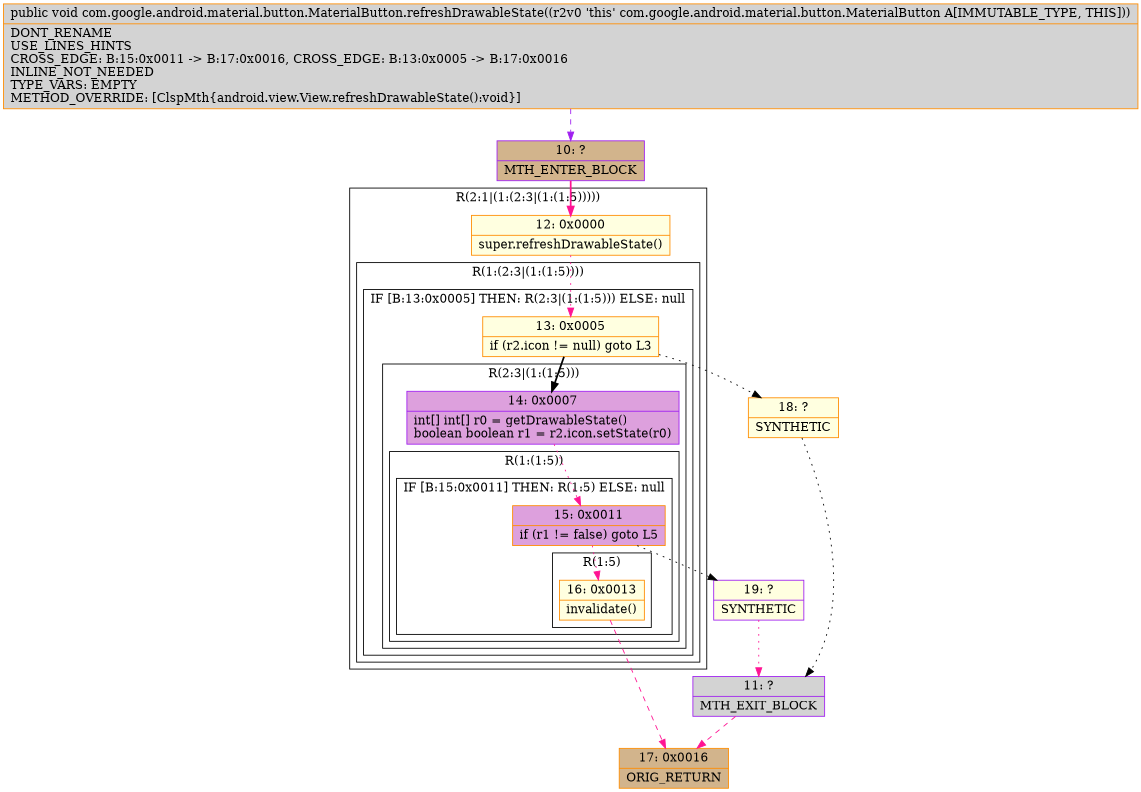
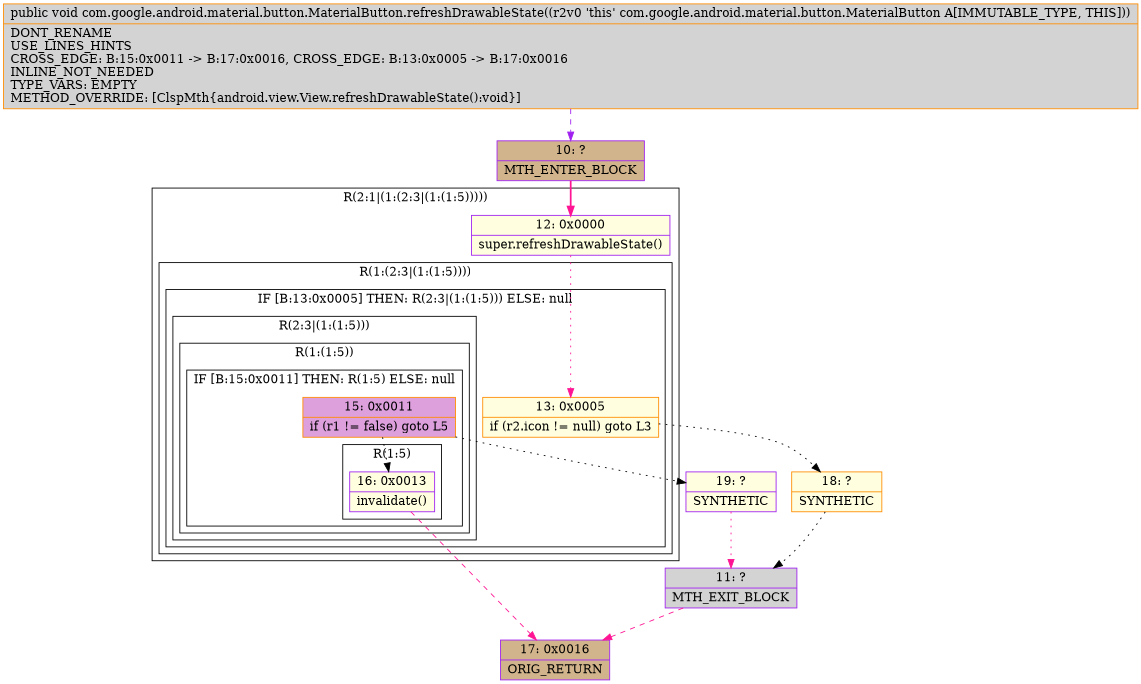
node "12: 0x0000": color darkorange -> purple
node "14: 0x0007": removed
edge "15: 0x0011" -> "16: 0x0013": color deeppink -> black
node "16: 0x0013": color darkorange -> purple
node "17: 0x0016": color darkorange -> purple
